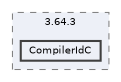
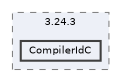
cluster "3.64.3": label "3.64.3" -> "3.24.3"
